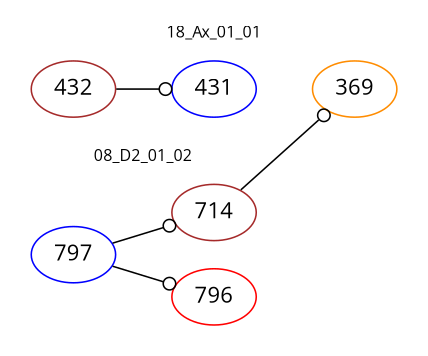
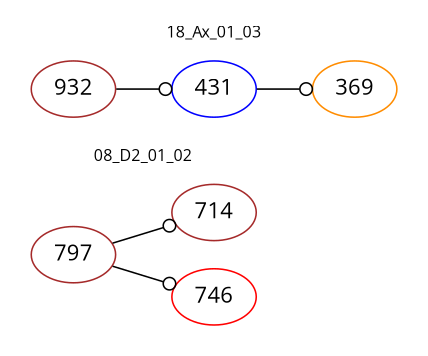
cluster "18_Ax_01_01": label "18_Ax_01_01" -> "18_Ax_01_03"
node "432": label "432" -> "932"
edge "714" -> "369": now "431" -> "369"
node "797": color blue -> brown
node "796": label "796" -> "746"
